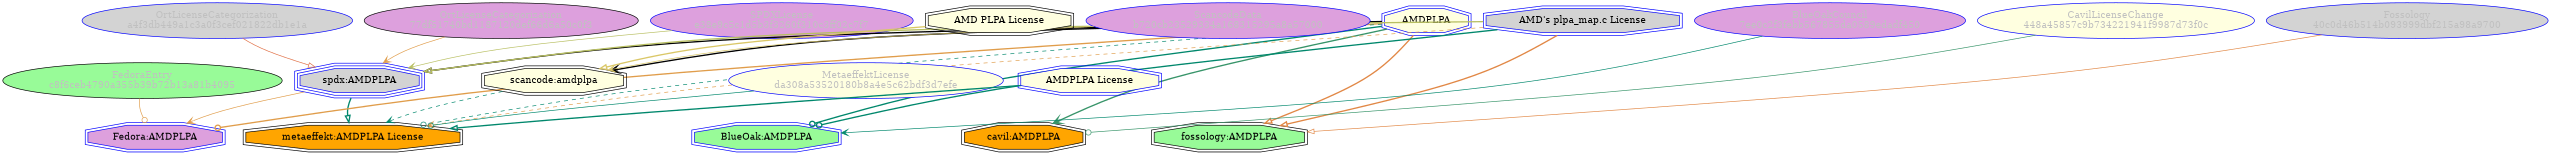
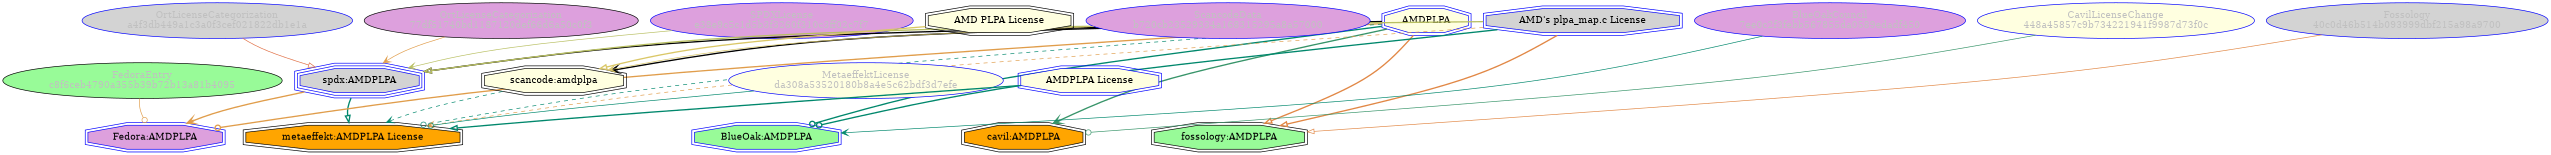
edge "spdx:AMDPLPA" -> "Fedora:AMDPLPA": style solid -> bold
